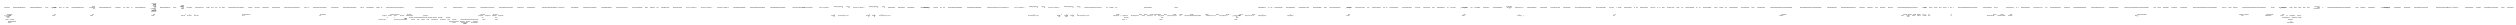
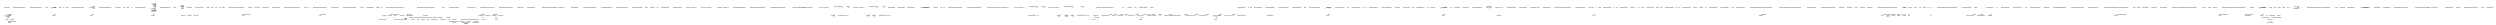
edge "Entry Unk.IsTrue" -> "Assert.AreEqual(_arguments[pair.Key], pair.Value)": now "HangFire.Tests.ClientSteps" -> "Assert.AreEqual(_arguments[pair.Key], pair.Value)"
